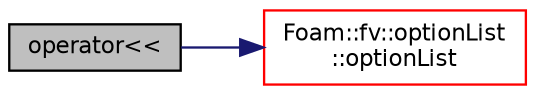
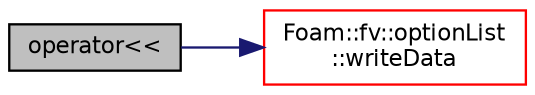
node "Foam::fv::optionList ::optionList": label "Foam::fv::optionList ::optionList" -> "Foam::fv::optionList ::writeData"
